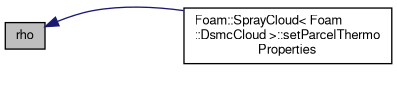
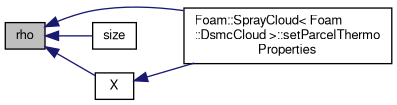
node "size": added
node "X": added
